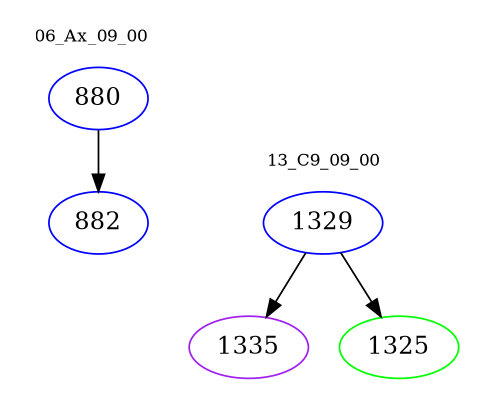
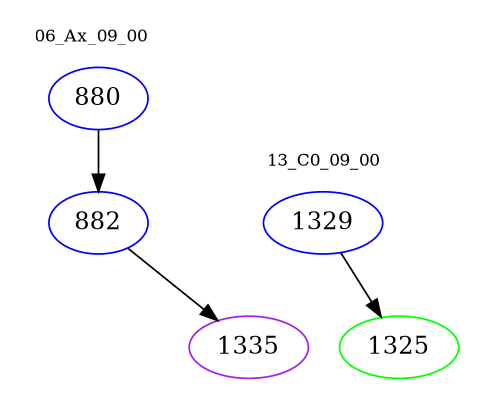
cluster "13_C9_09_00": label "13_C9_09_00" -> "13_C0_09_00"
edge "1329" -> "1335": now "882" -> "1335"
